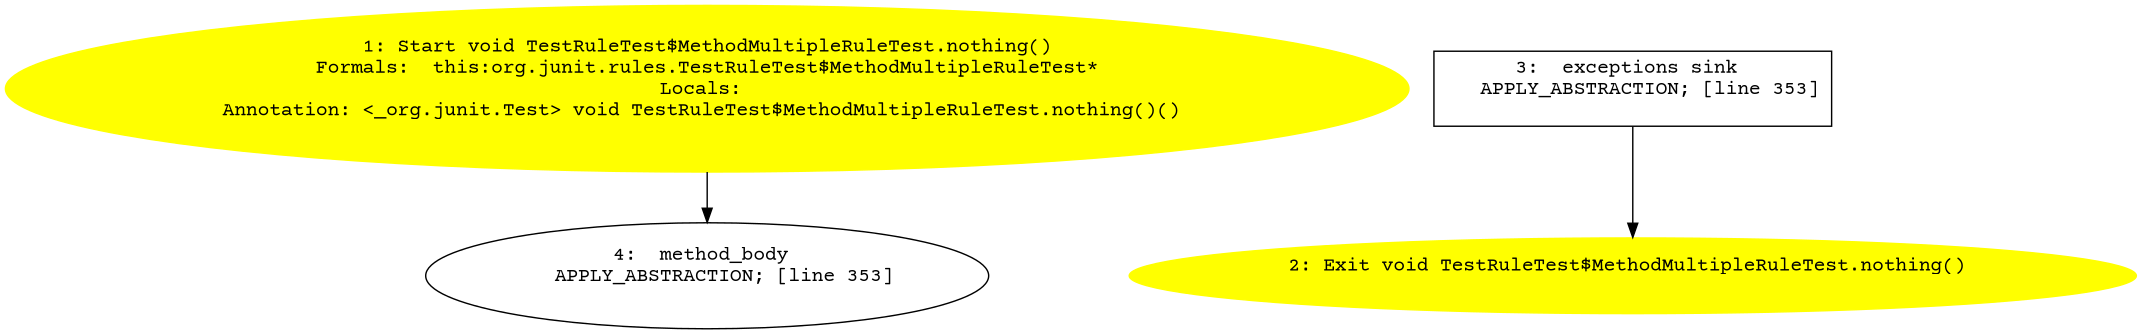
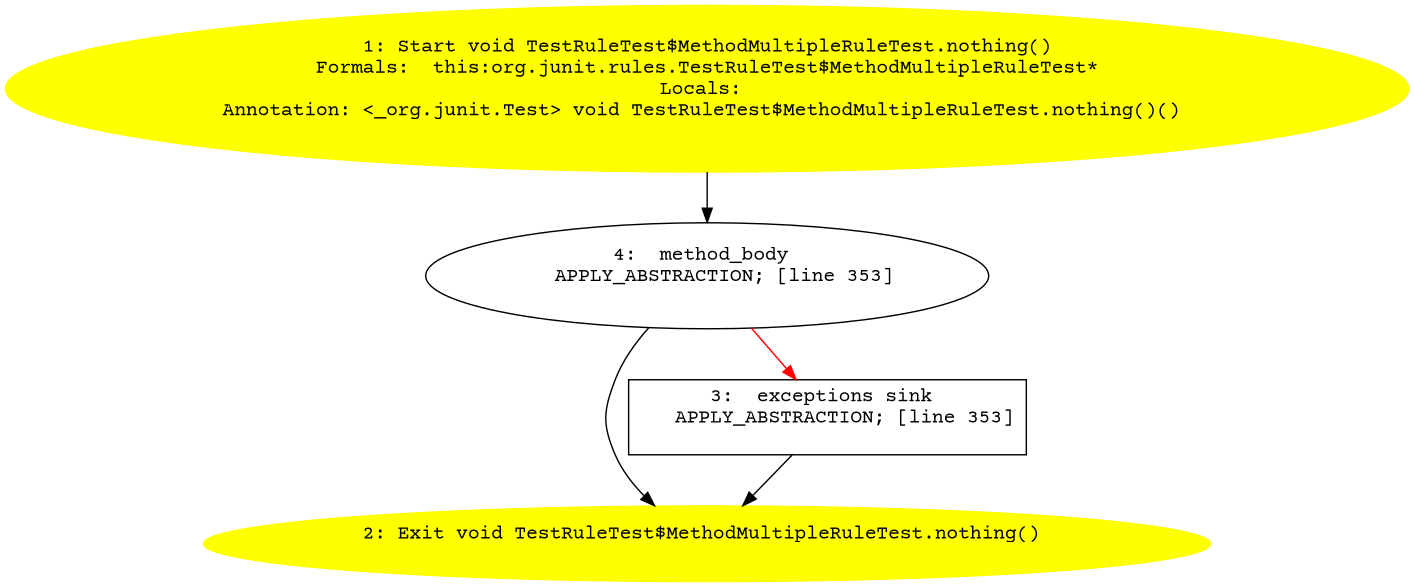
edge "4:  method_body APPLY_ABSTRACTION; [line 353]" -> "3:  exceptions sink APPLY_ABSTRACTION; [line 353]": added
edge "4:  method_body APPLY_ABSTRACTION; [line 353]" -> "2: Exit void TestRuleTest$MethodMultipleRuleTest.nothing()": added
